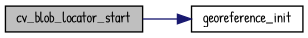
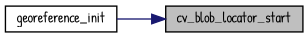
edge "cv_blob_locator_start" -> "georeference_init": reversed
